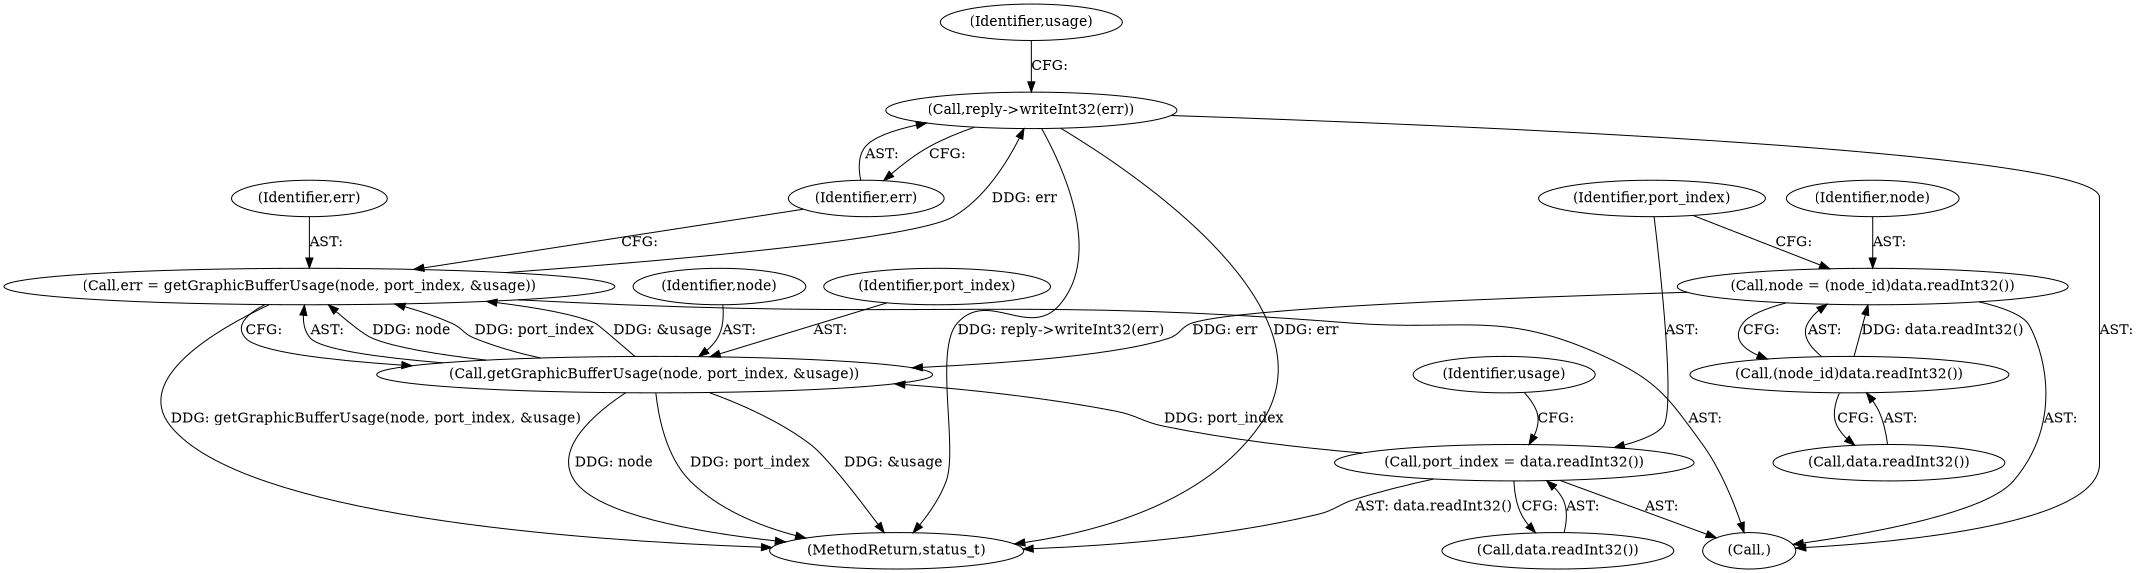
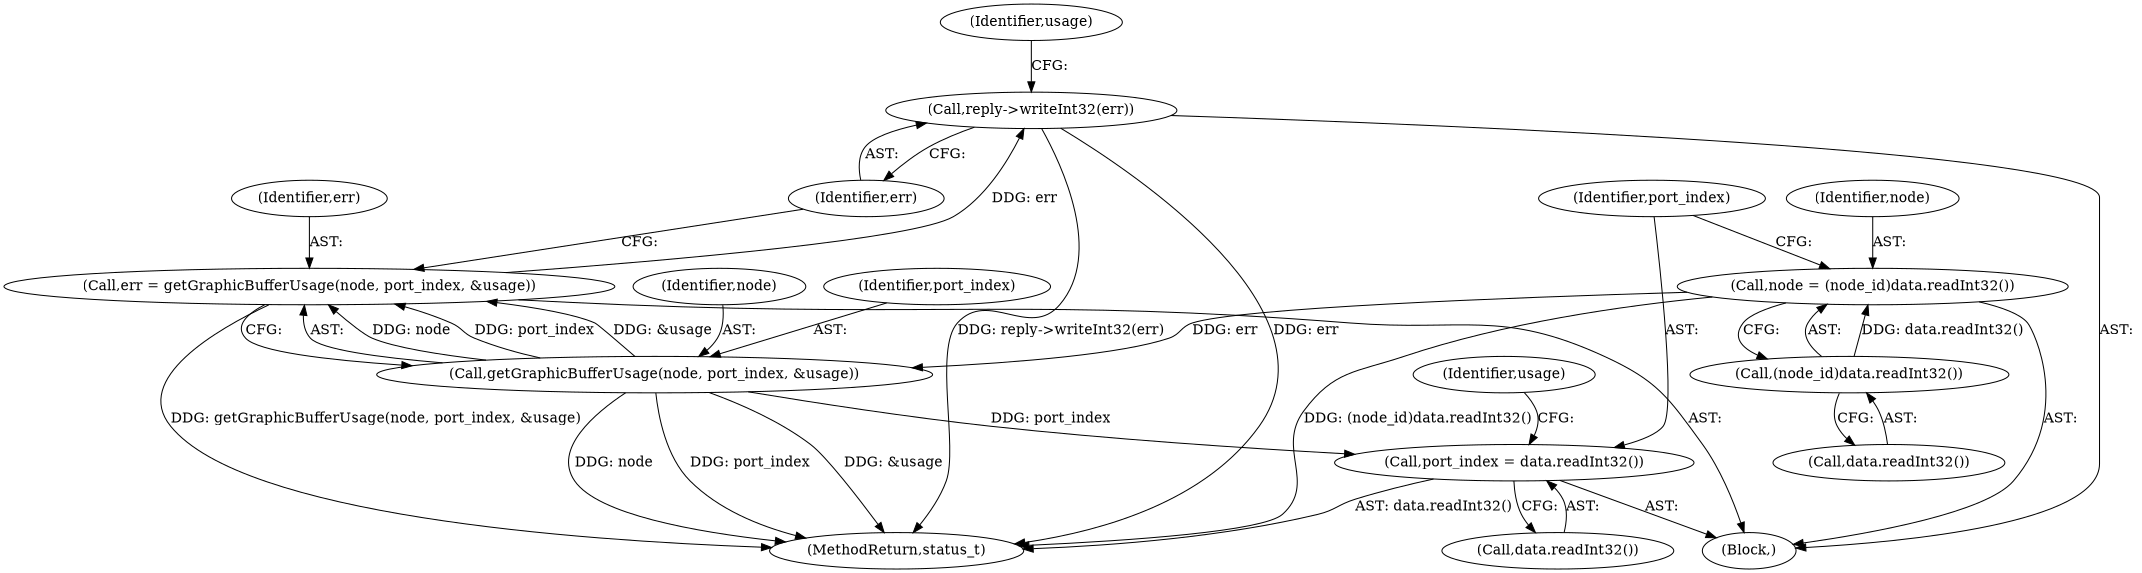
edge "(Call,node = (node_id)data.readInt32())" -> "(MethodReturn,status_t)": added, label "DDG: (node_id)data.readInt32()"
edge "(Call,port_index = data.readInt32())" -> "(Call,getGraphicBufferUsage(node, port_index, &usage))": reversed
node "(Call,)": label "(Call,)" -> "(Block,)"
